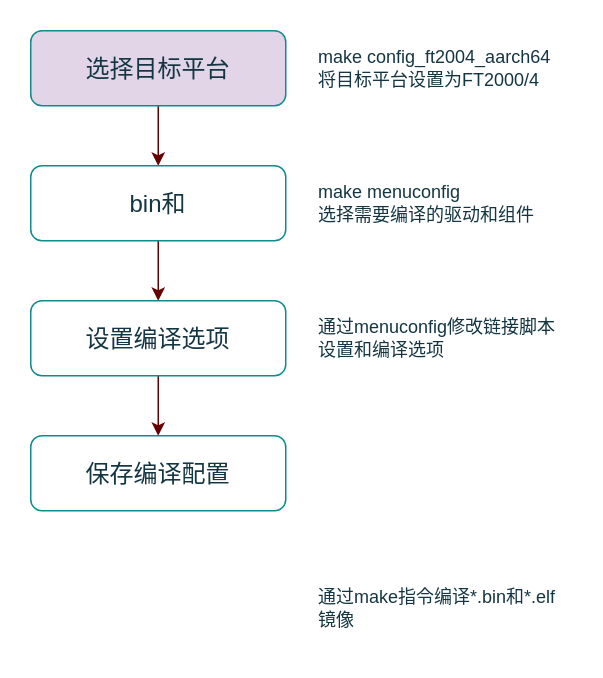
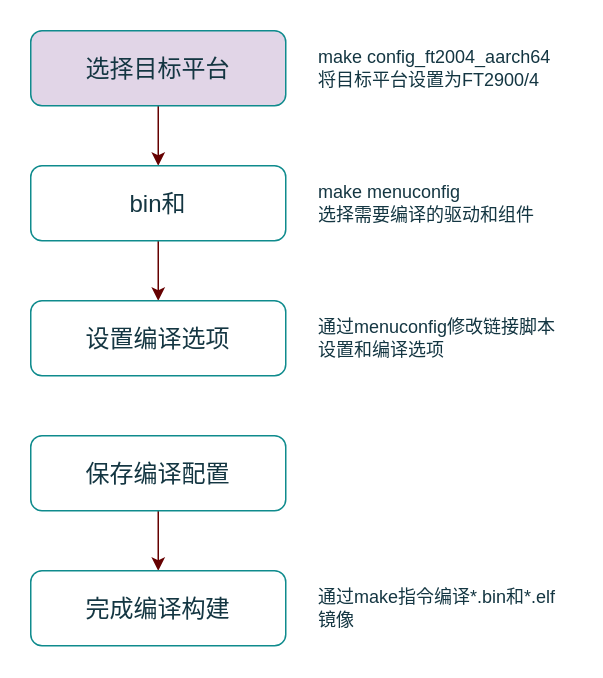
node "make config_ft2004_aarch64 将目标平台设置为FT2000/4": label "make config_ft2004_aarch64 将目标平台设置为FT2000/4" -> "make config_ft2004_aarch64 将目标平台设置为FT2900/4"
edge "设置编译选项" -> "保存编译配置": removed
edge "保存编译配置" -> "完成编译构建": added
node "完成编译构建": added
